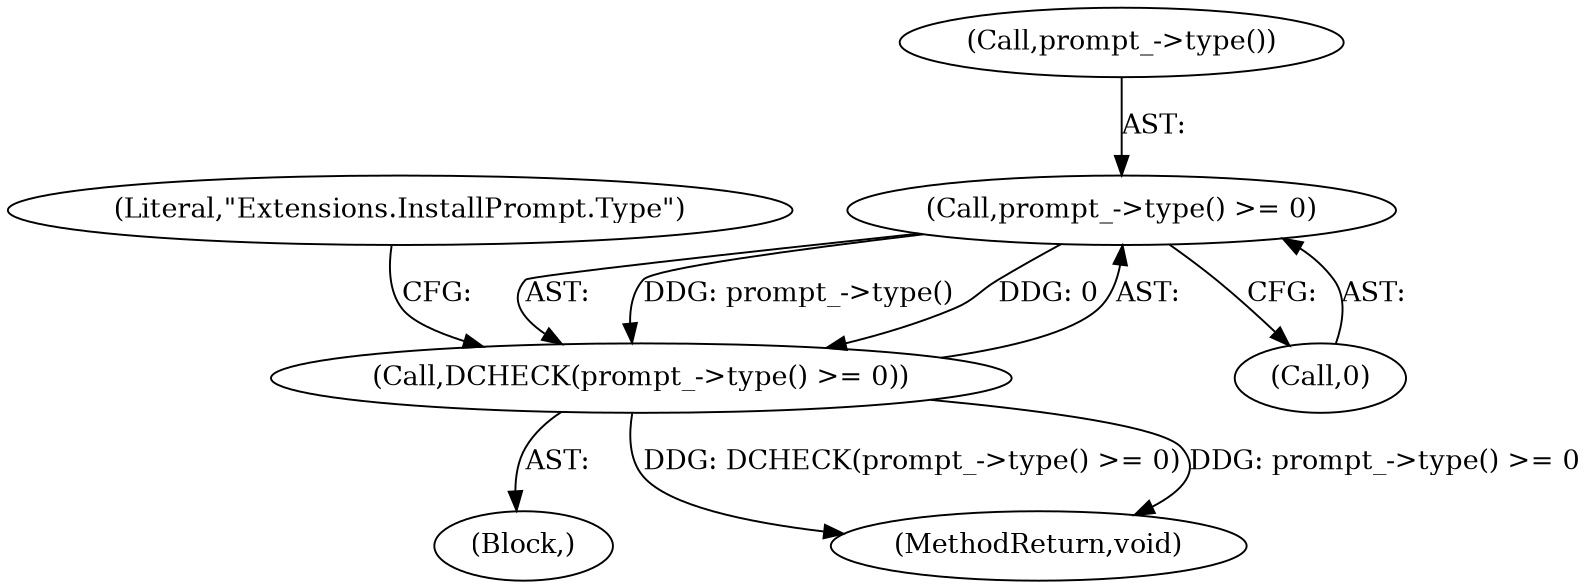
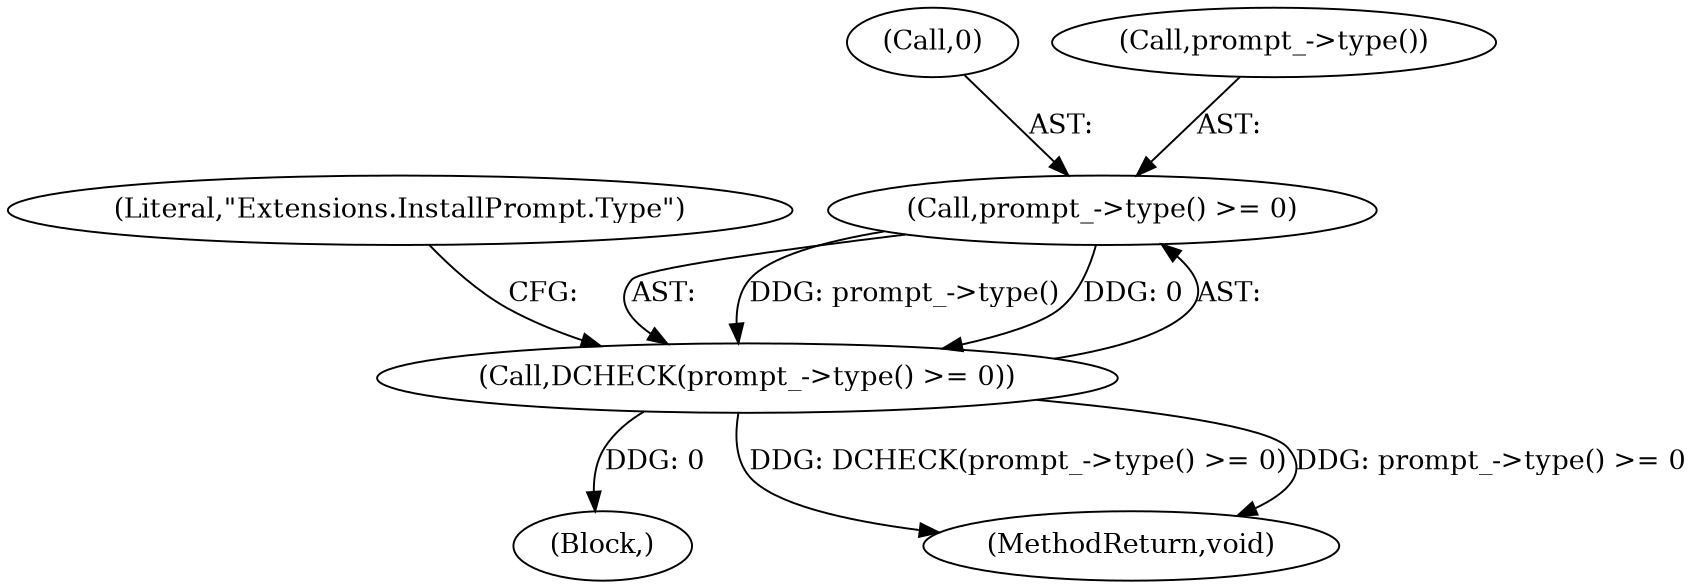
edge "(Call,prompt_->type() >= 0)" -> "(Call,0)": removed, label "CFG:"
edge "(Call,DCHECK(prompt_->type() >= 0))" -> "(Block,)": label "AST: " -> "DDG: 0"
